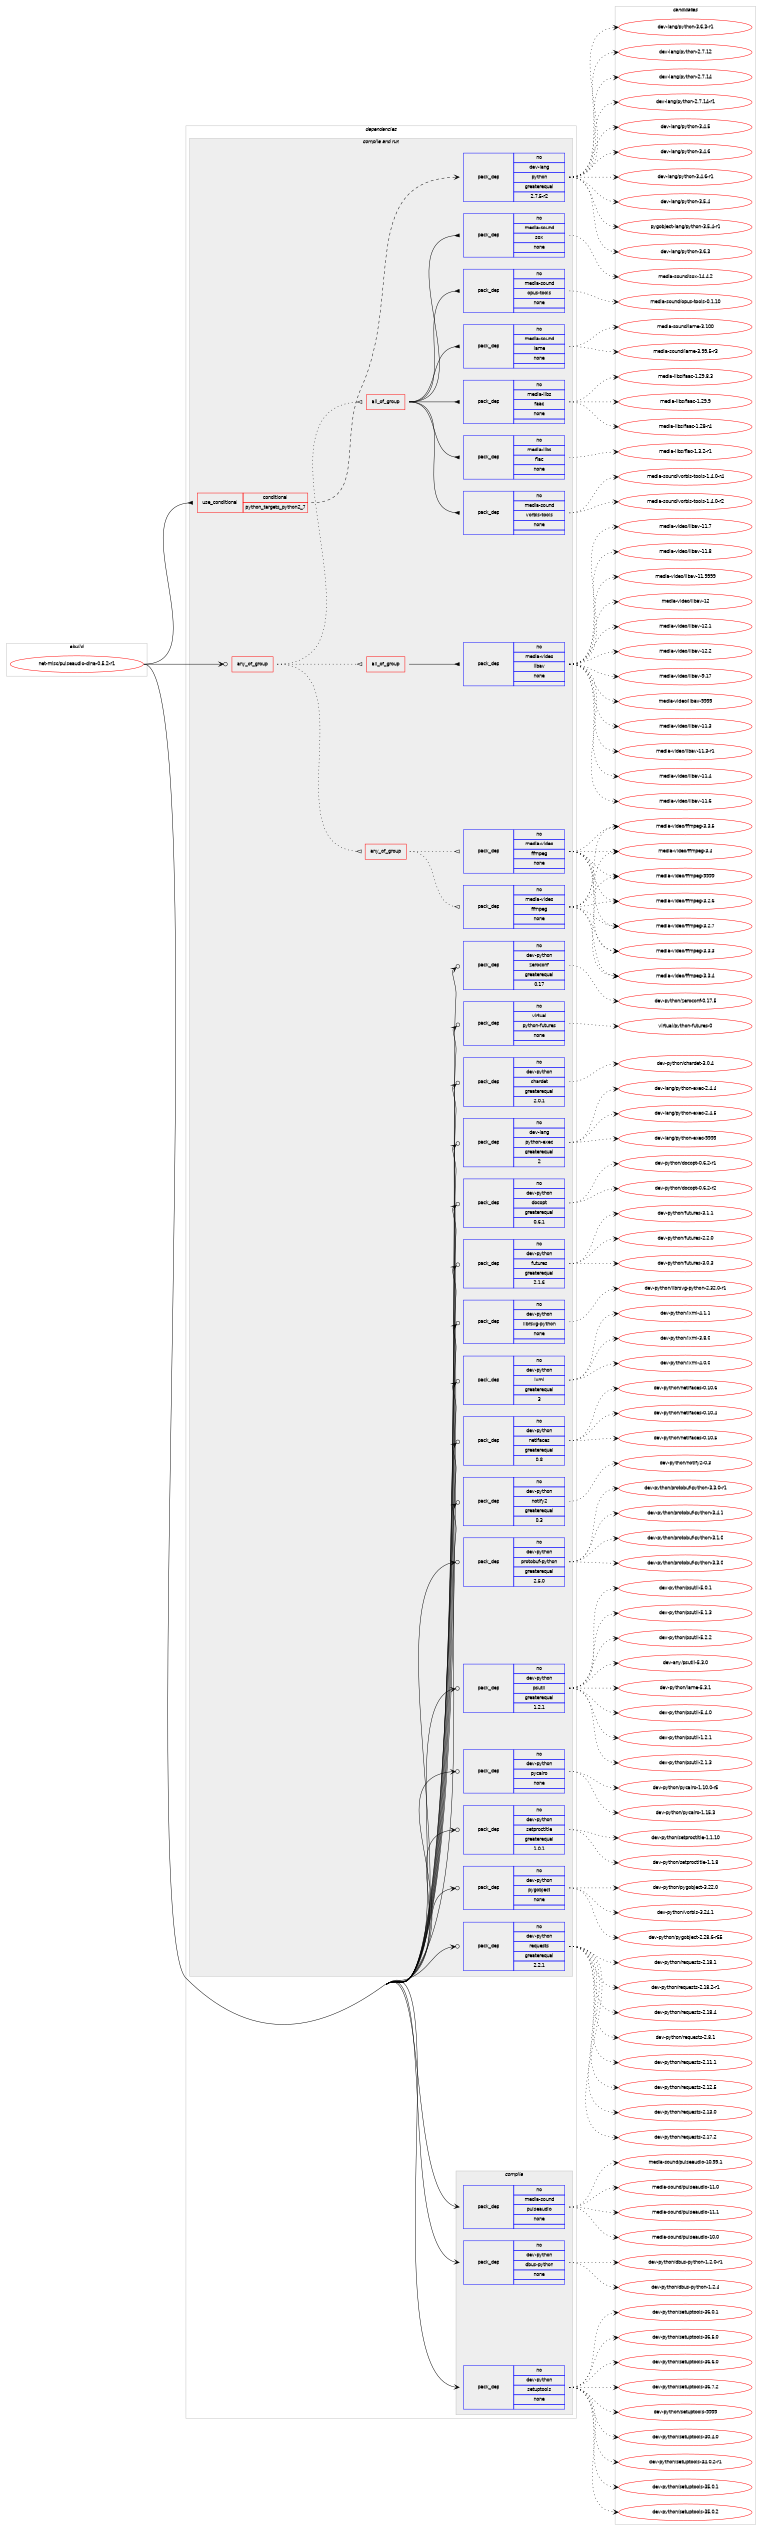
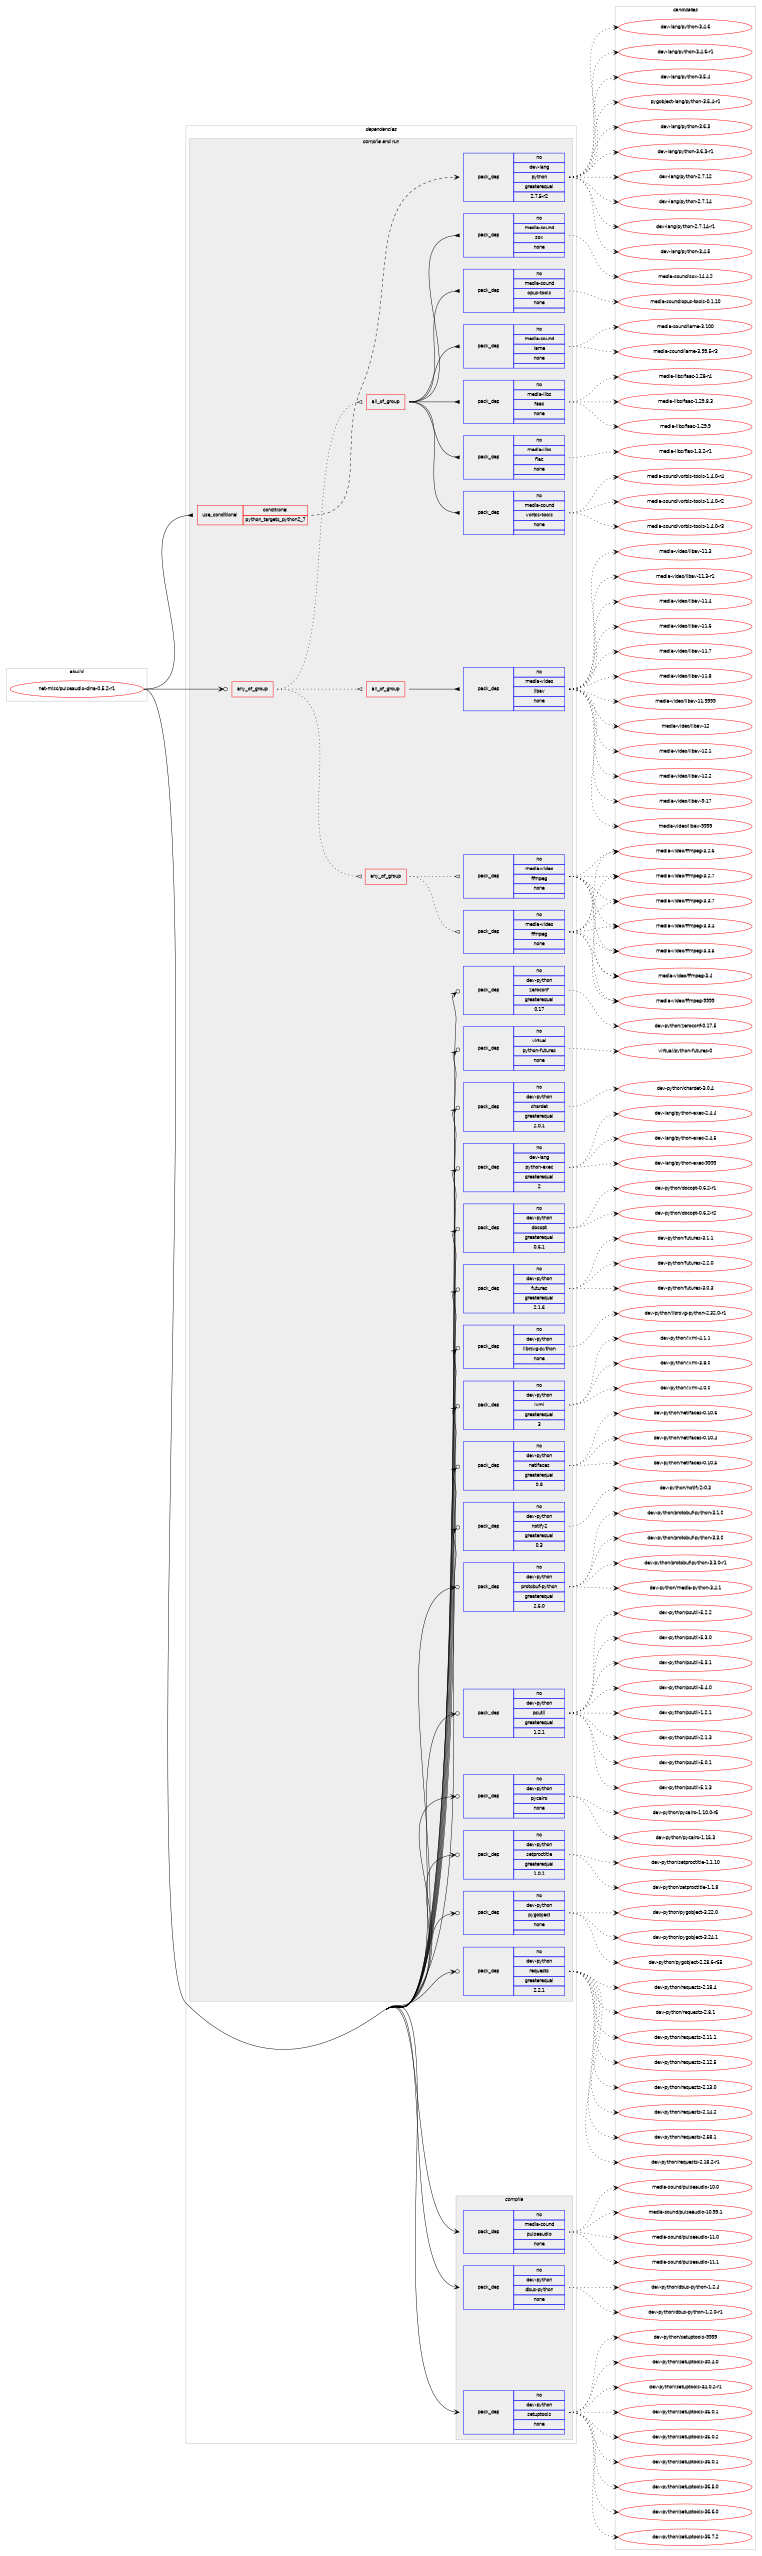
node "media-sound/vorbis-tools-1.4.0-r3": added
node "media-video/ffmpeg-3.3.3": label "media-video/ffmpeg-3.3.3" -> "media-video/ffmpeg-3.3.7"
node "dev-python/protobuf-python-3.4.1": label "dev-python/protobuf-python-3.4.1" -> "dev-python/media-python-3.4.1"
node "dev-any/psutil-5.3.0": label "dev-any/psutil-5.3.0" -> "dev-python/psutil-5.3.0"
node "dev-python/lame-5.3.1": label "dev-python/lame-5.3.1" -> "dev-python/psutil-5.3.1"
node "dev-python/vorbis-3.24.1": label "dev-python/vorbis-3.24.1" -> "dev-python/pygobject-3.24.1"
node "dev-python/requests-2.18.1": label "dev-python/requests-2.18.1" -> "dev-python/requests-2.58.1"
node "dev-python/requests-2.17.2": label "dev-python/requests-2.17.2" -> "dev-python/requests-2.14.2"
